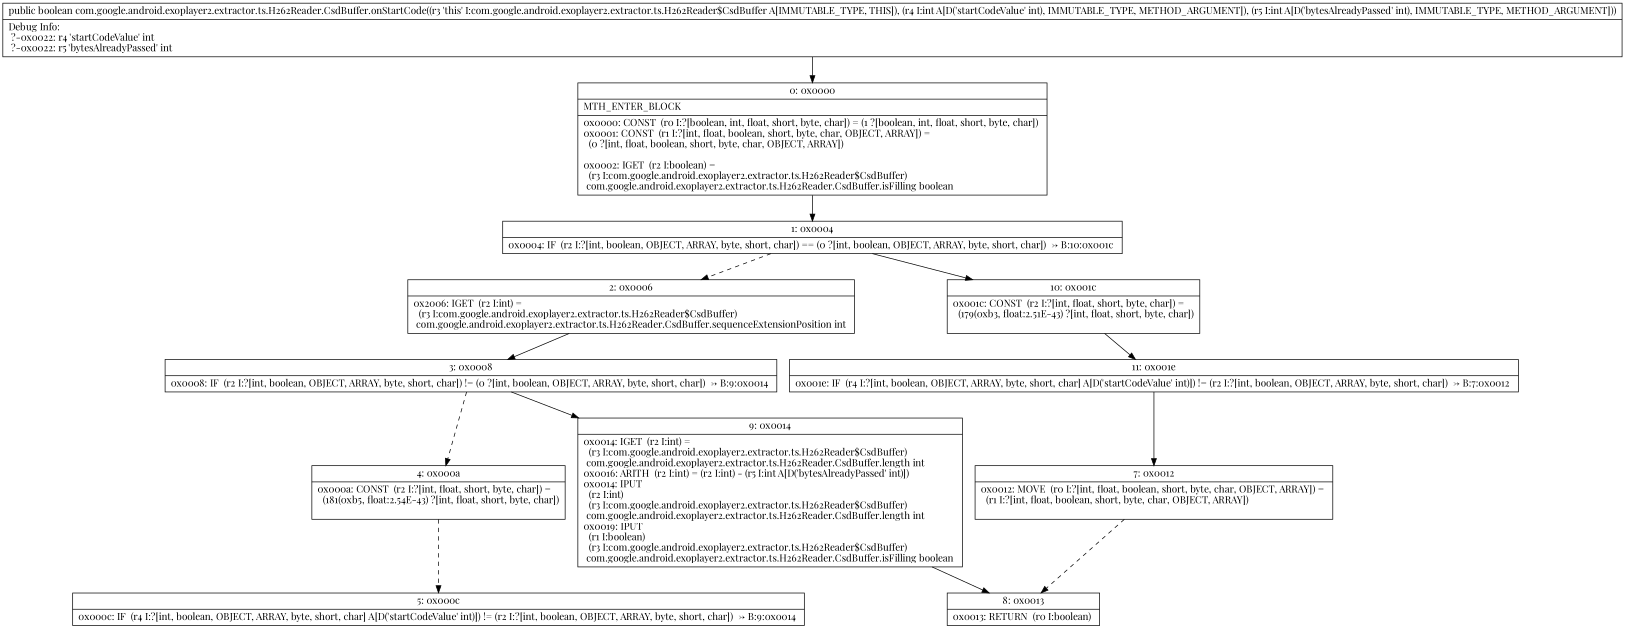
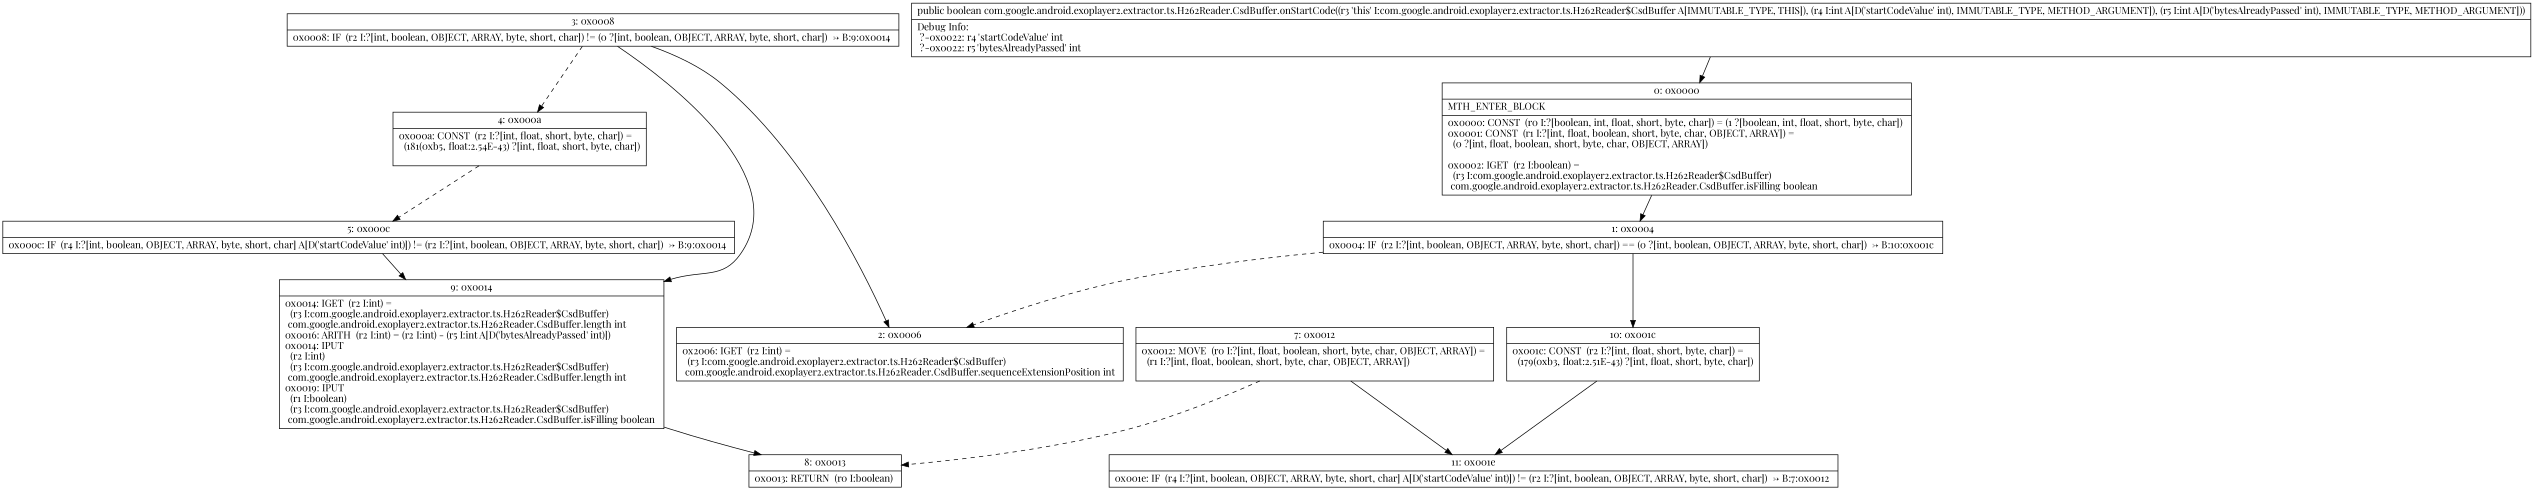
edge "5: 0x000c" -> "9: 0x0014": added
edge "2: 0x0006" -> "3: 0x0008": reversed
edge "11: 0x001e" -> "7: 0x0012": reversed
